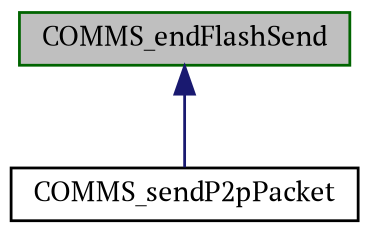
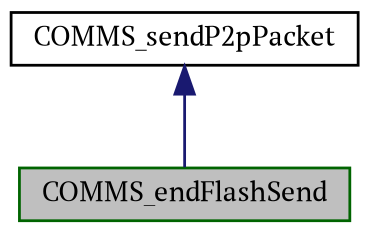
edge "COMMS_sendP2pPacket" -> "COMMS_endFlashSend": reversed
